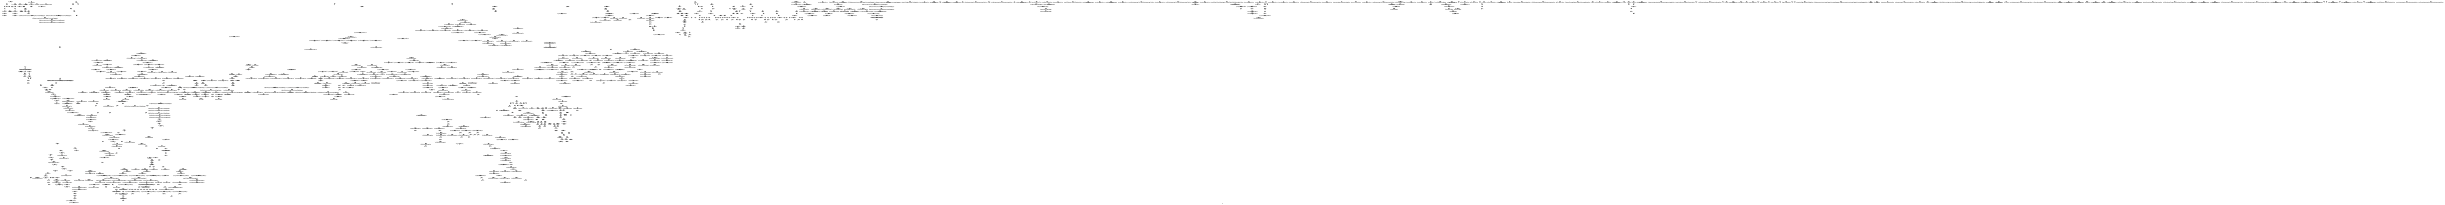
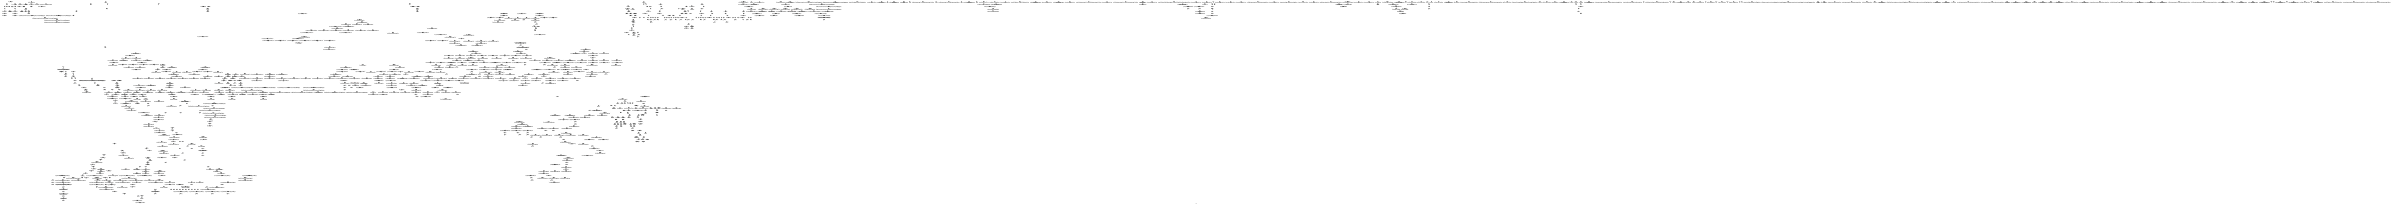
node "NodeID: 691": removed
node "NodeID: 602": removed
